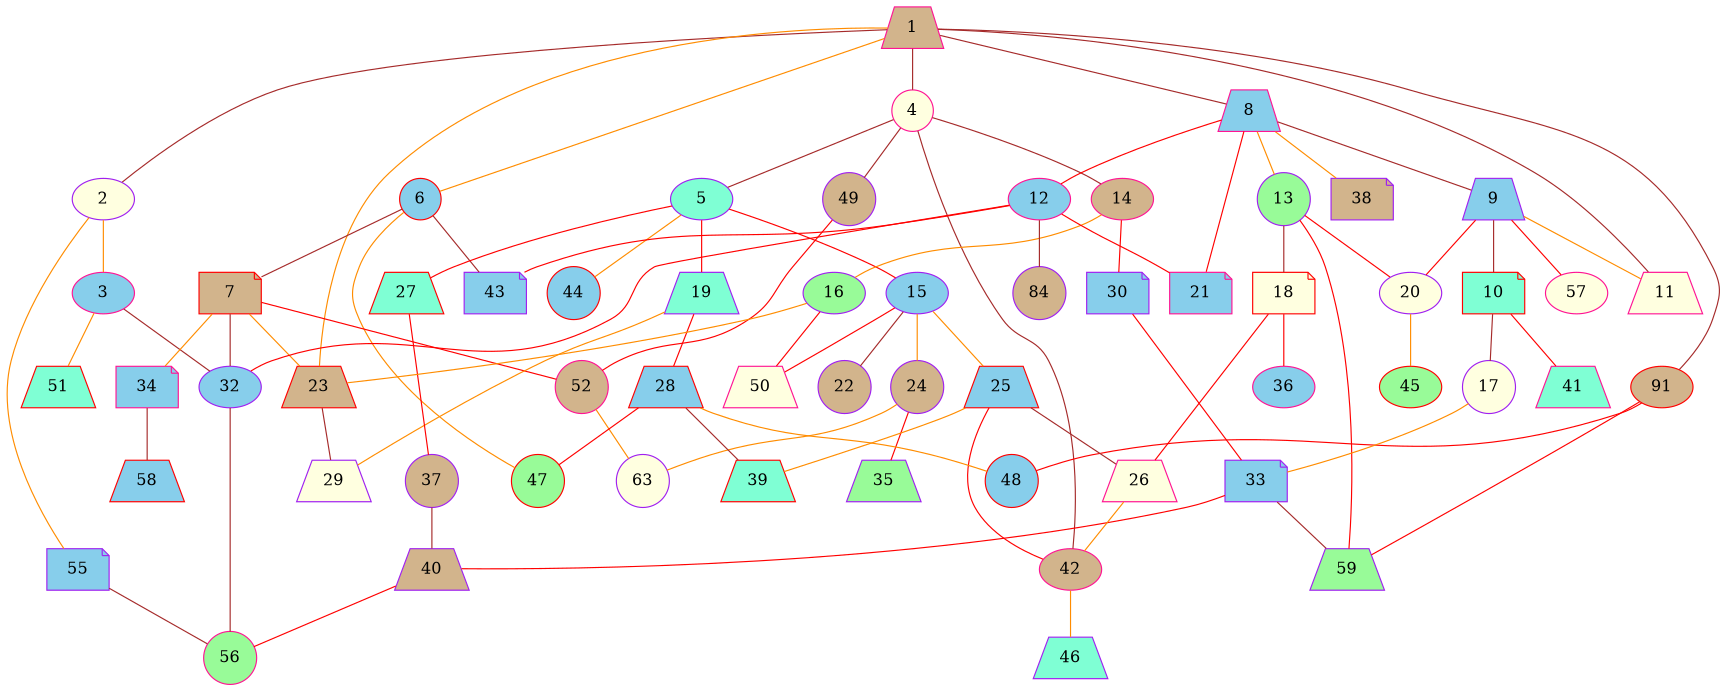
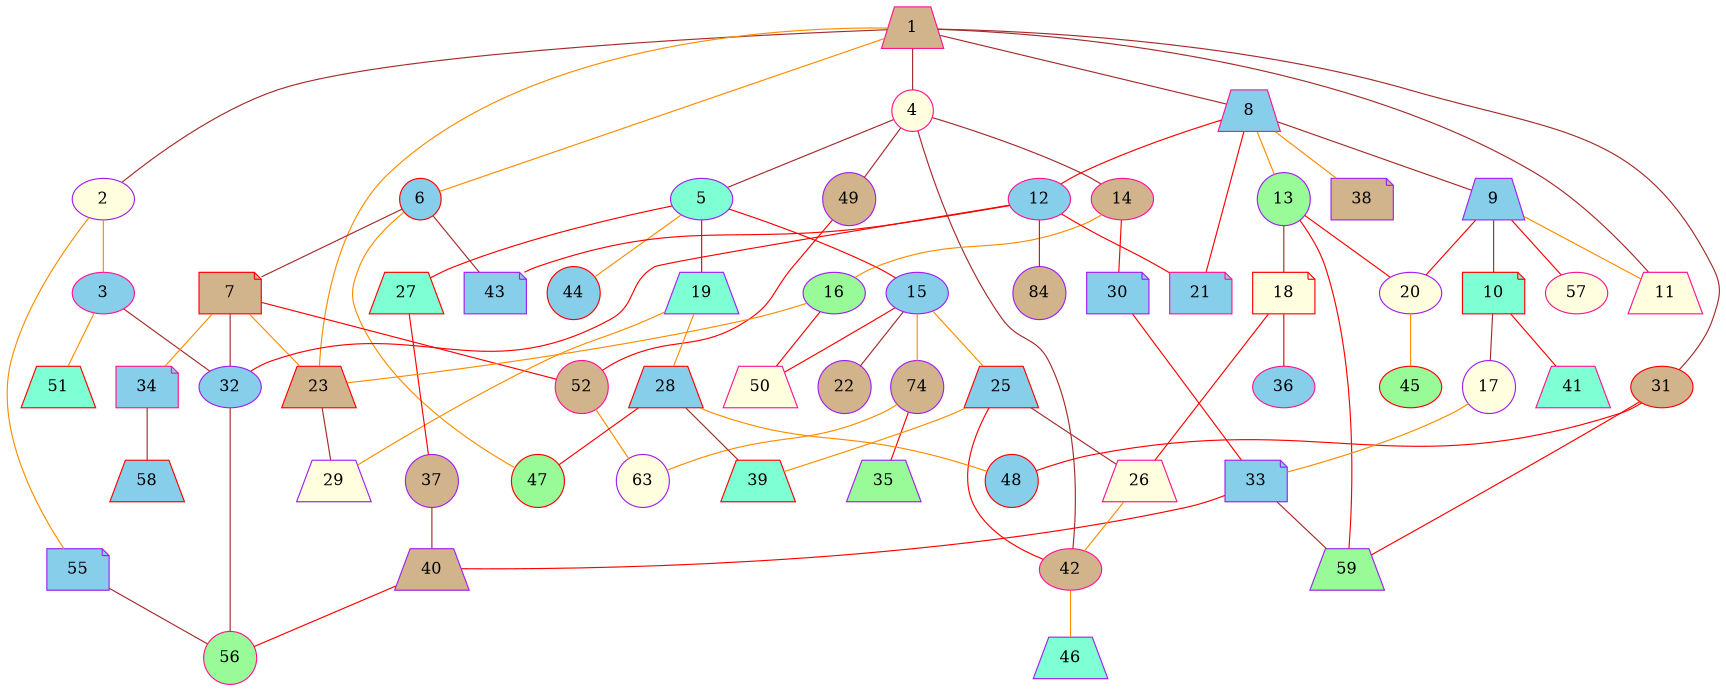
edge "19" -- "28": color red -> darkorange
node "24": label "24" -> "74"
node "91": label "91" -> "31"
